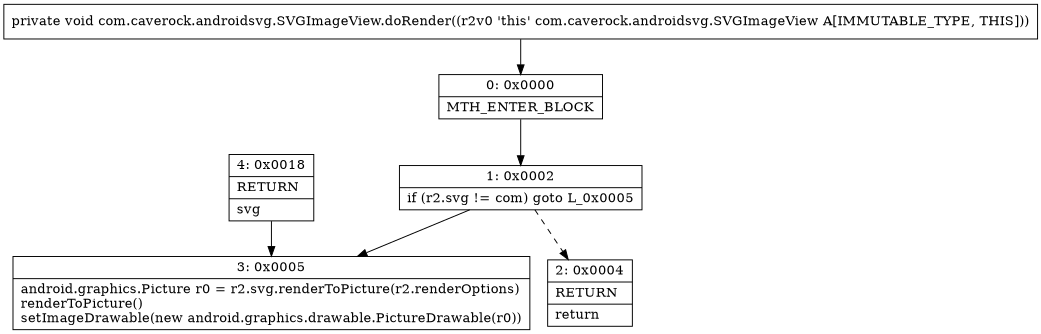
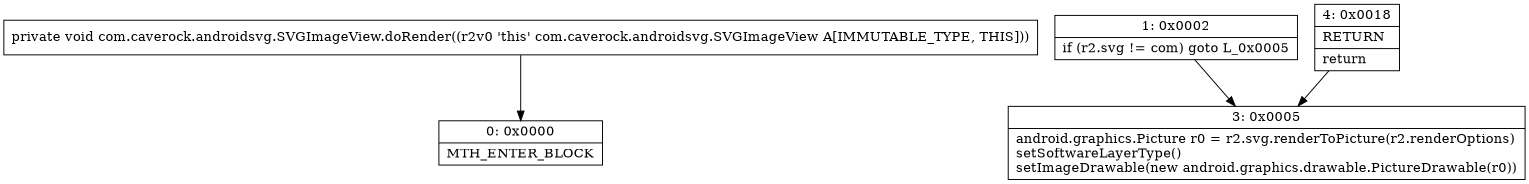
edge "0: 0x0000" -> "1: 0x0002": removed
node "4: 0x0018": text "svg" -> "return"
node "2: 0x0004": removed
node "3: 0x0005": text "renderToPicture()" -> "setSoftwareLayerType()"
